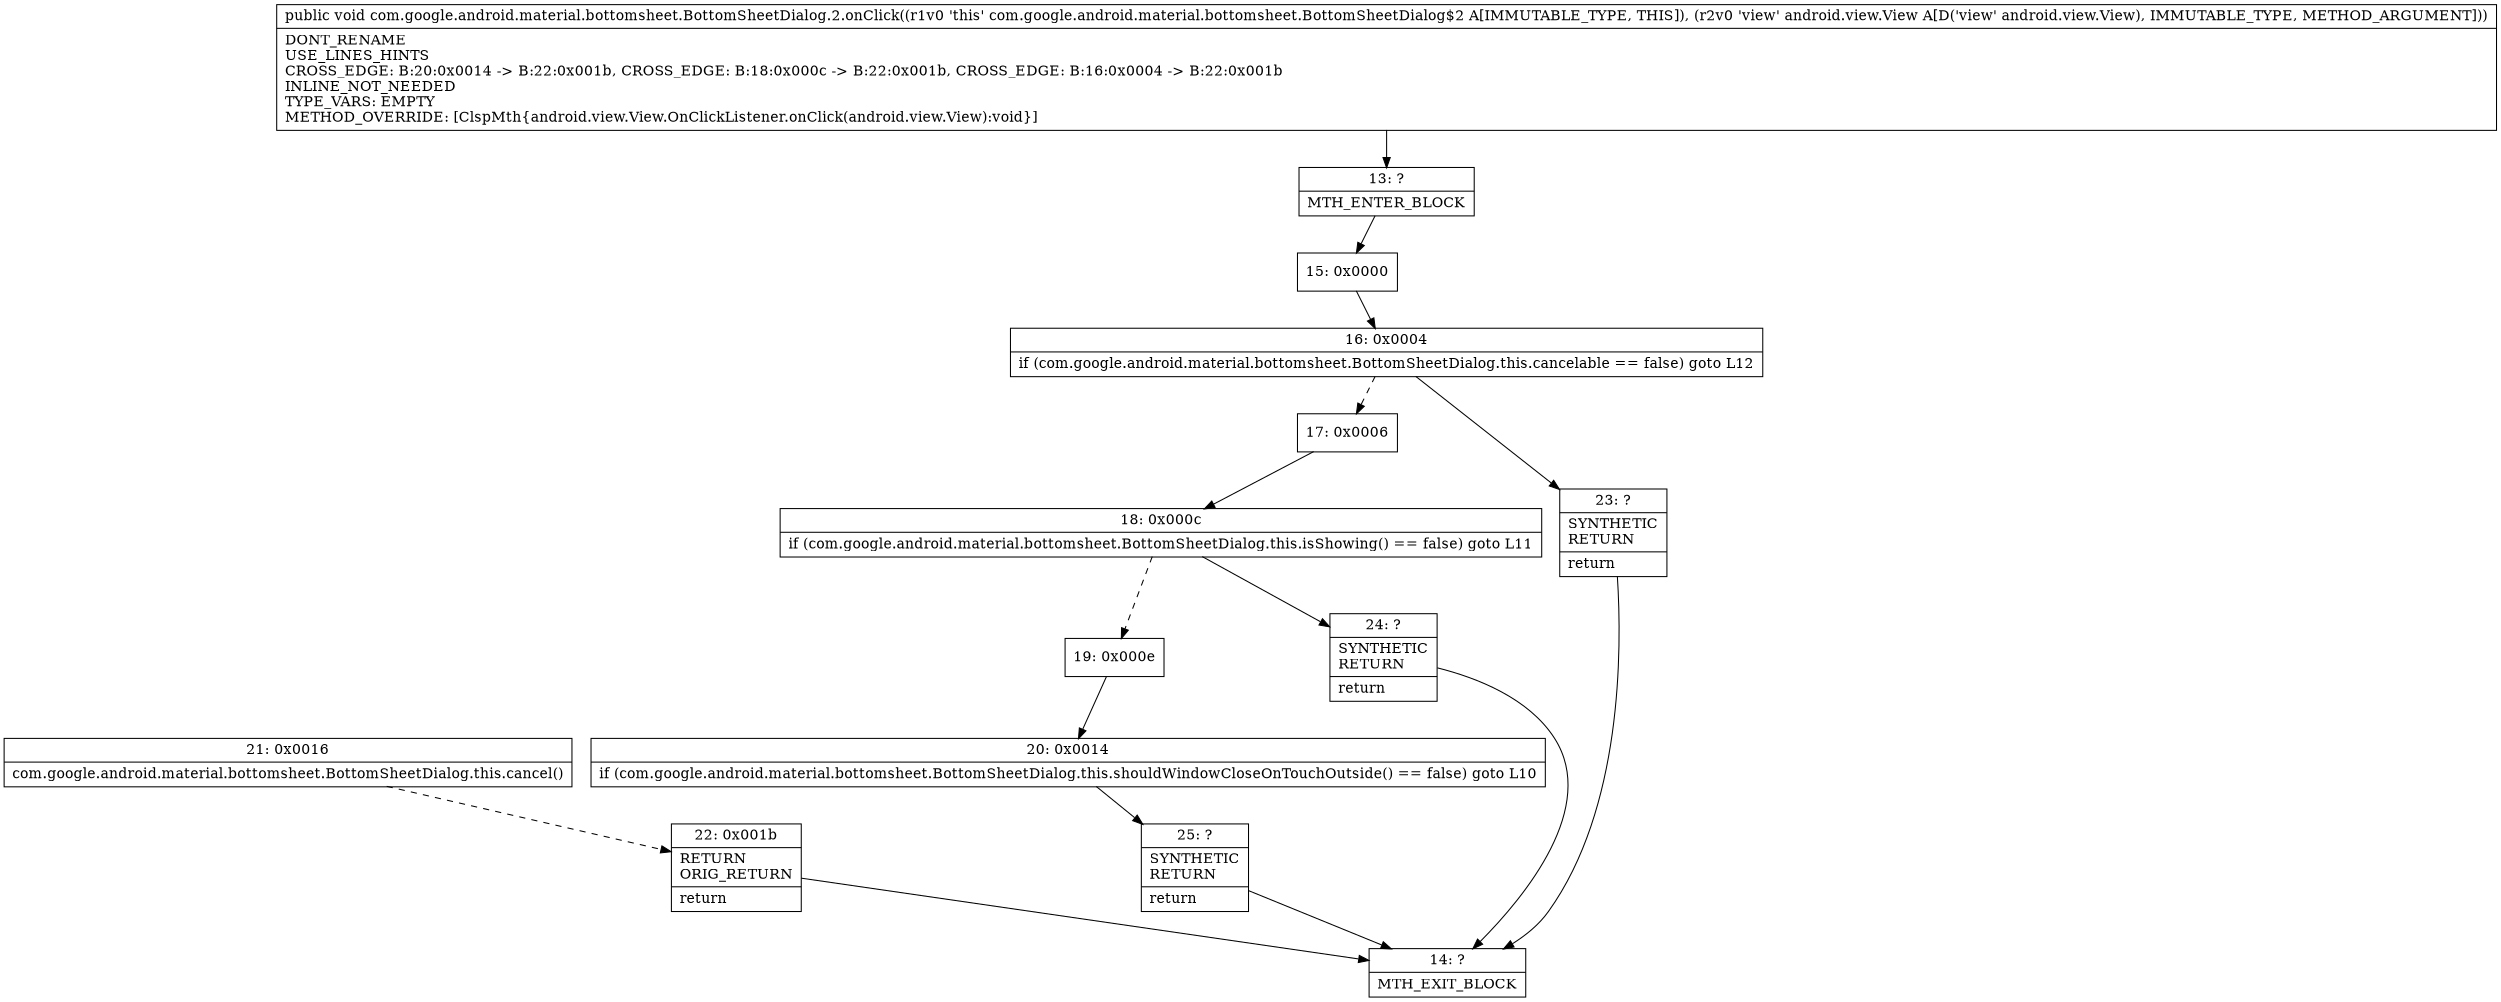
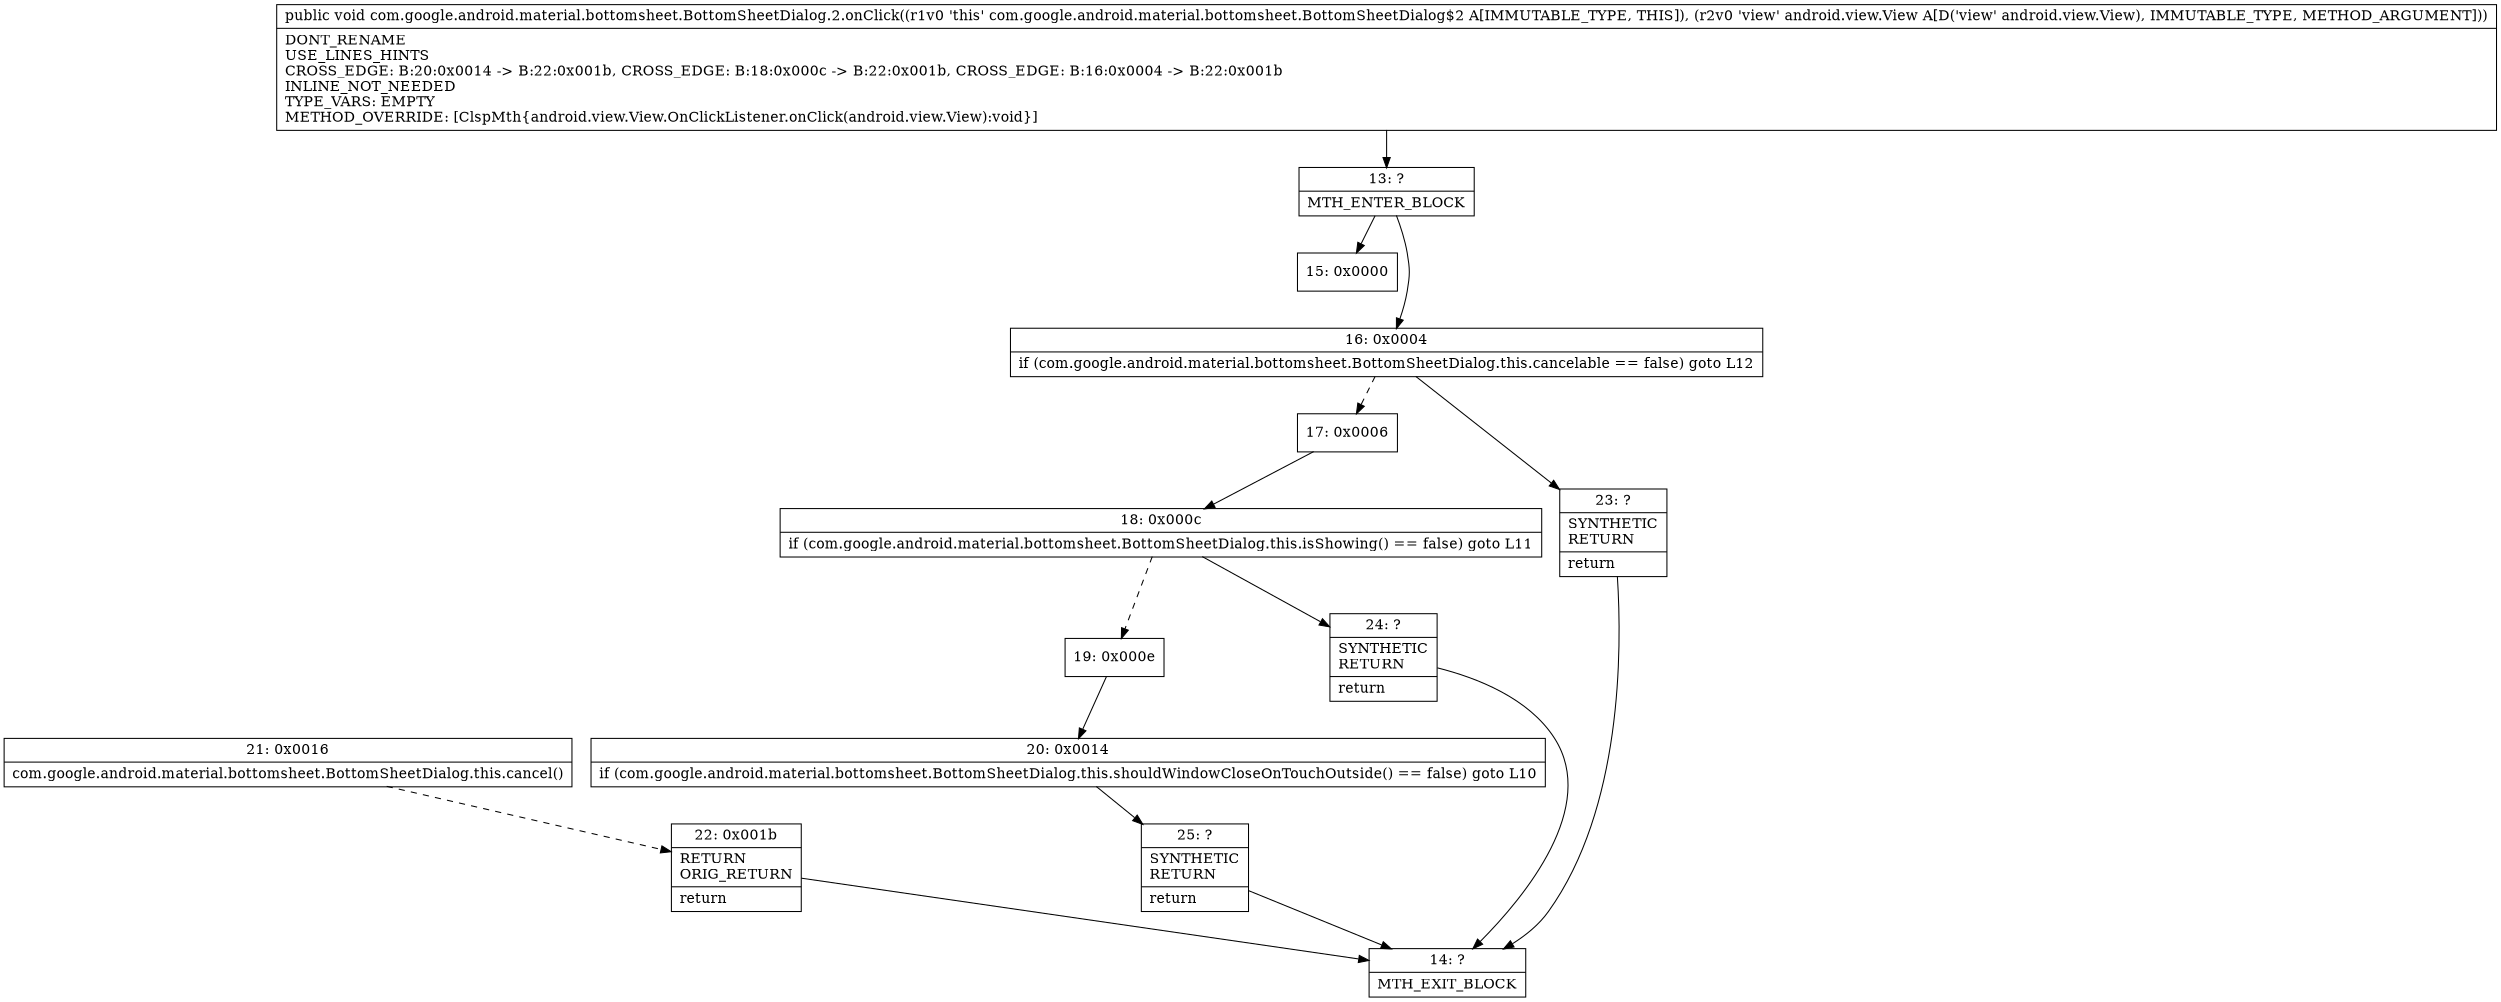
edge "15: 0x0000" -> "16: 0x0004": now "13: ?" -> "16: 0x0004"
